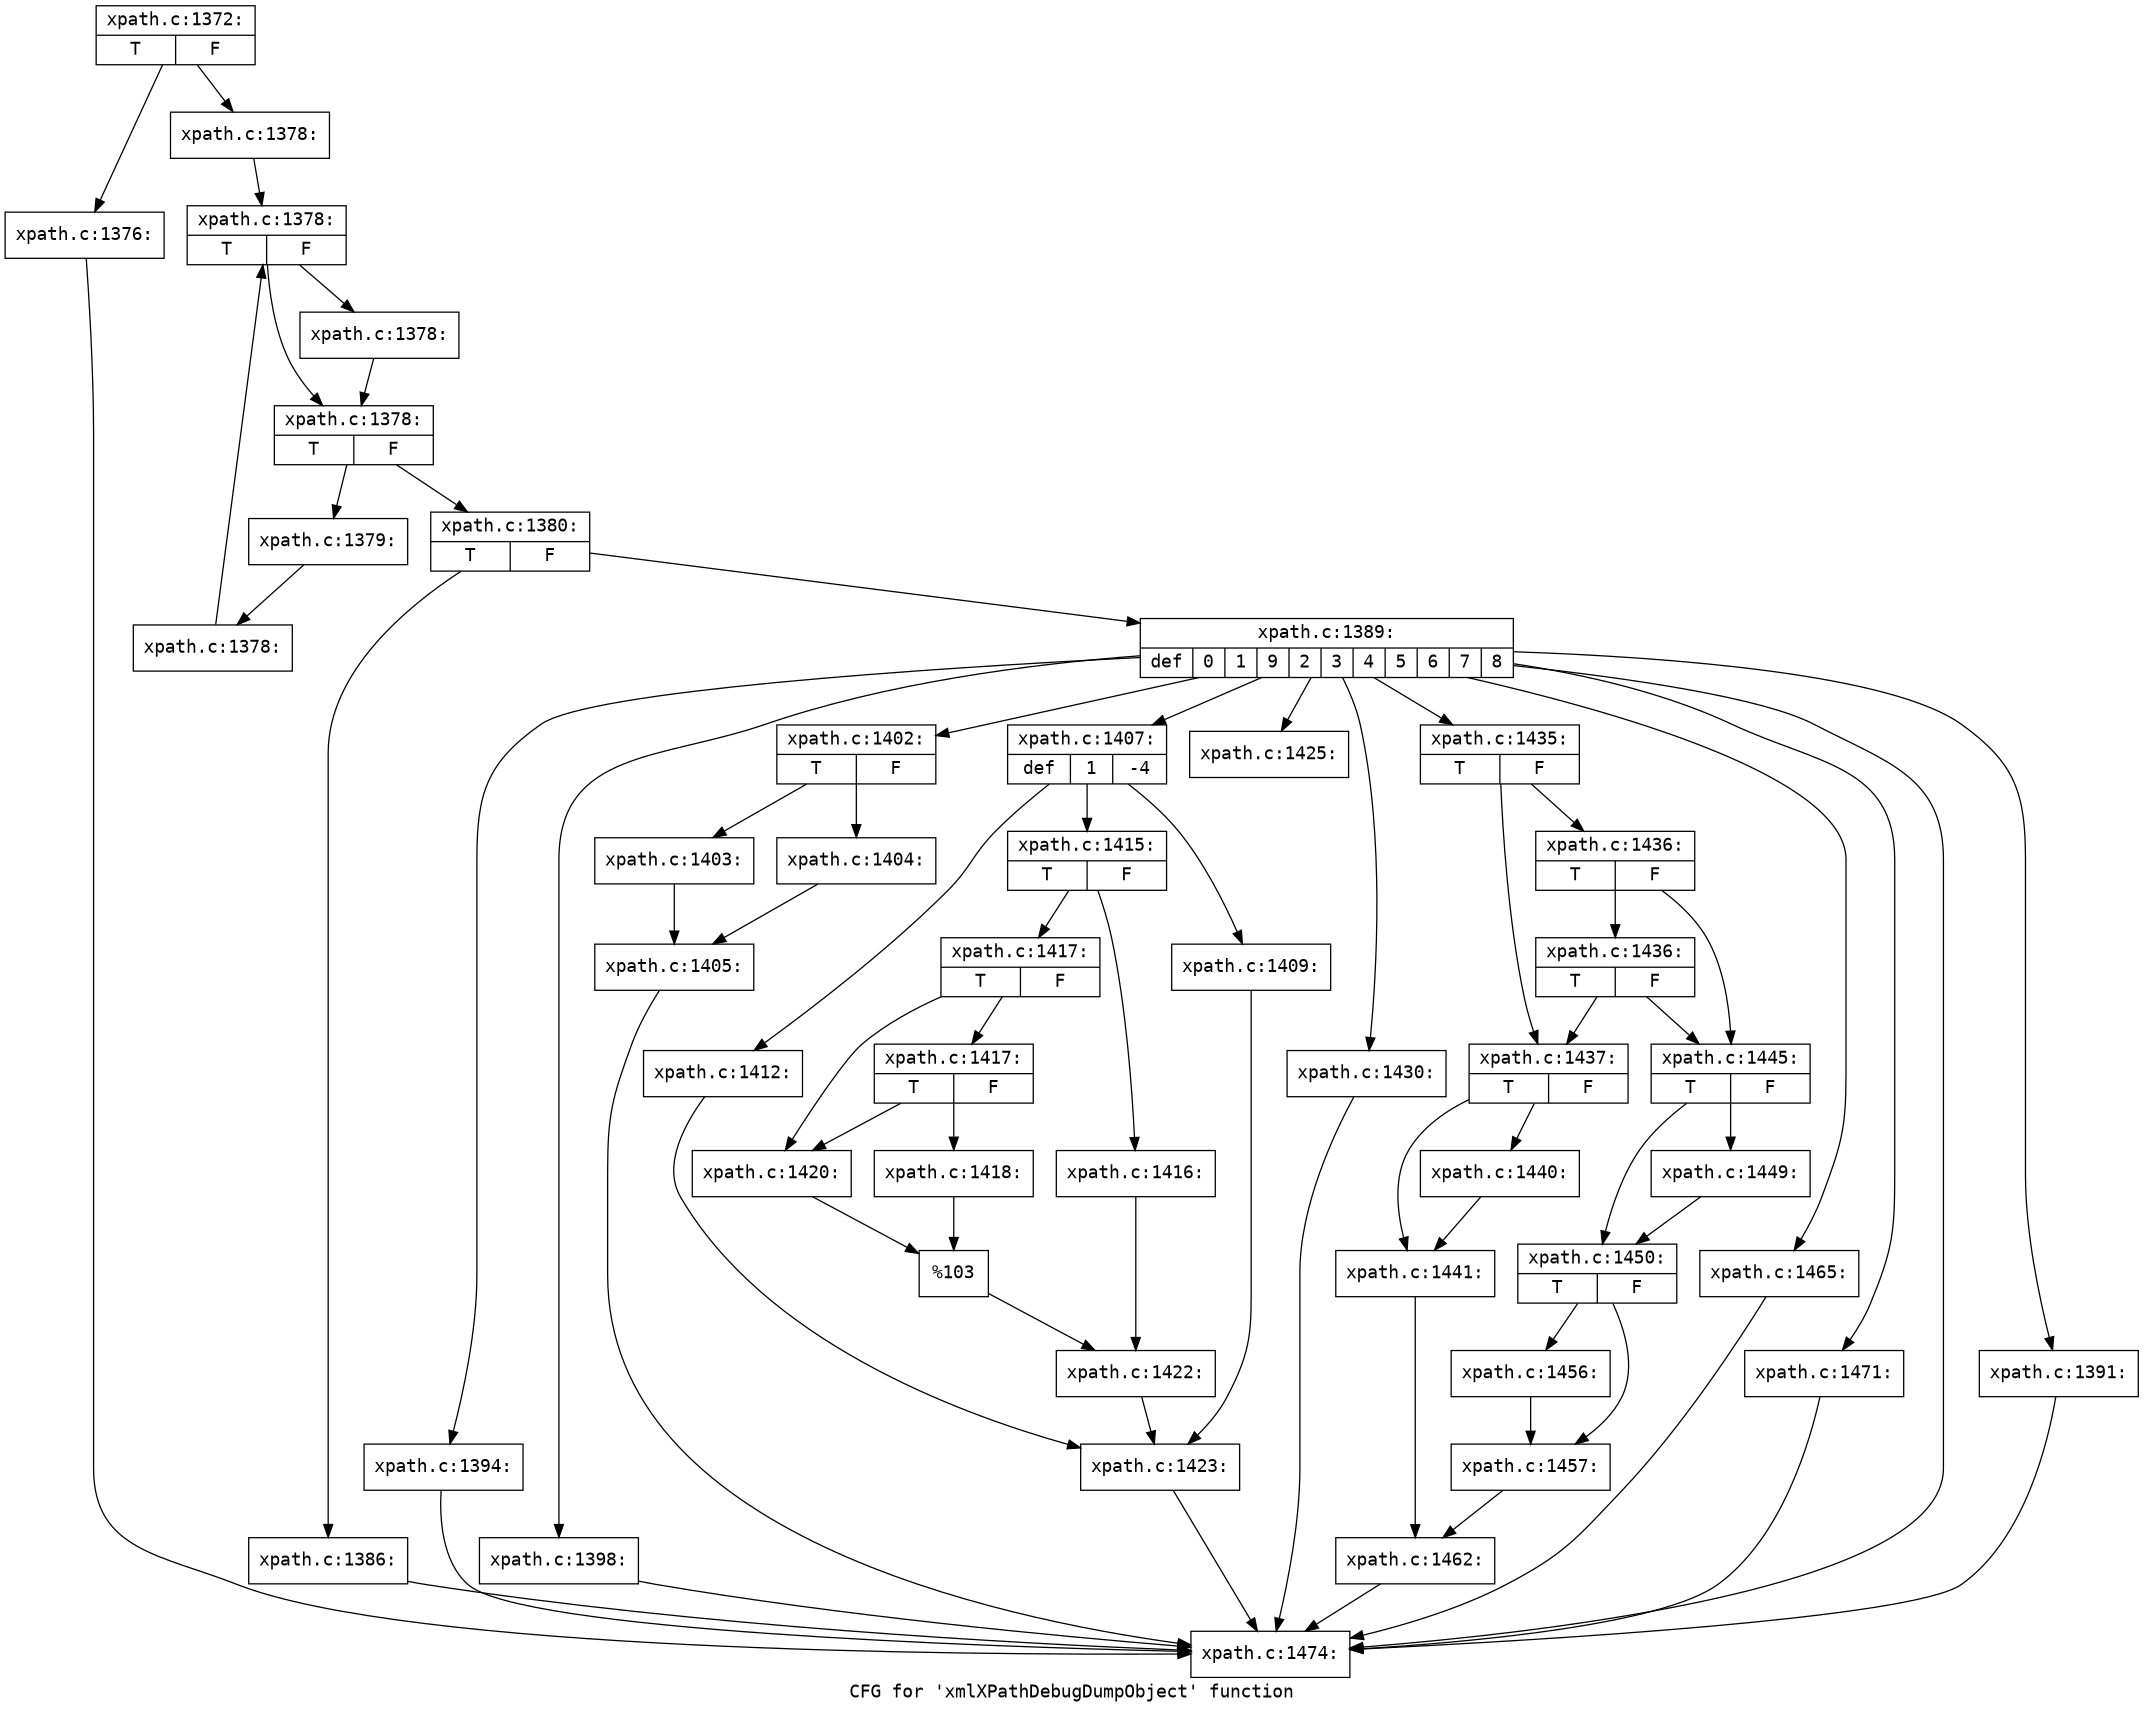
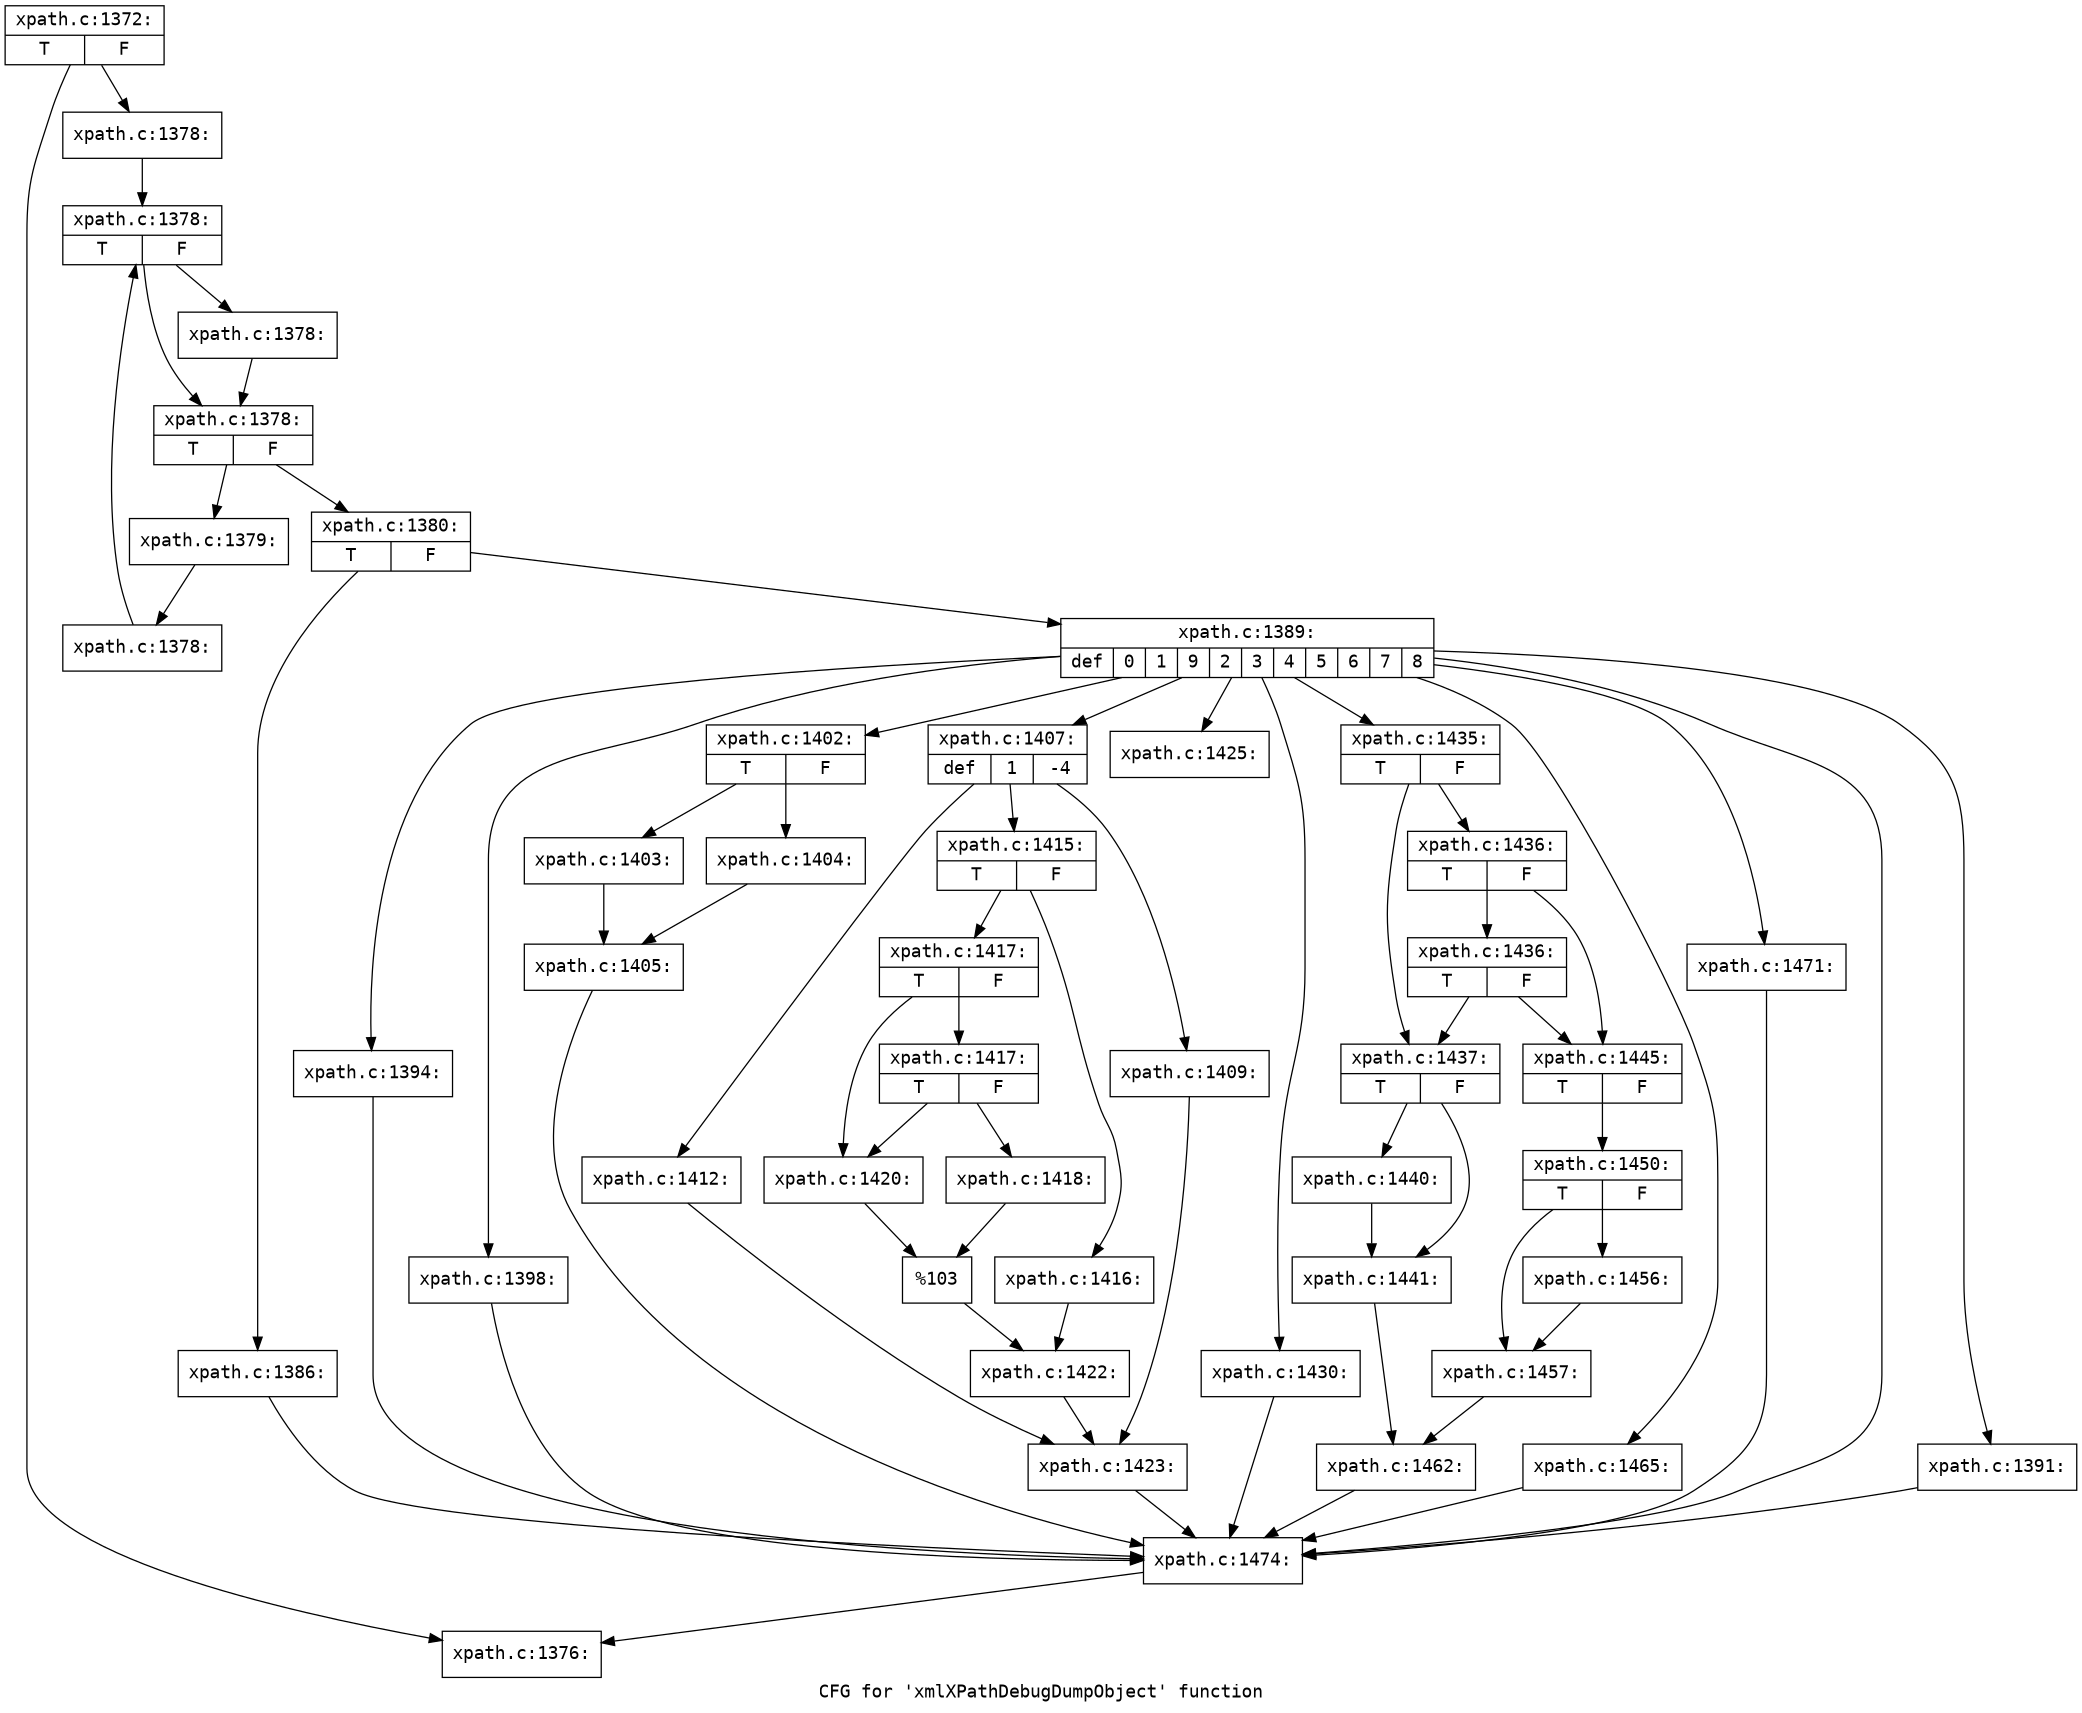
node "xpath.c:1449:": removed
edge "xpath.c:1376:" -> "xpath.c:1474:": reversed
